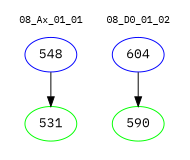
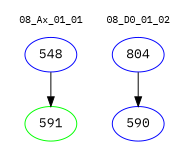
node "604": label "604" -> "804"
node "531": label "531" -> "591"
node "590": color green -> blue
